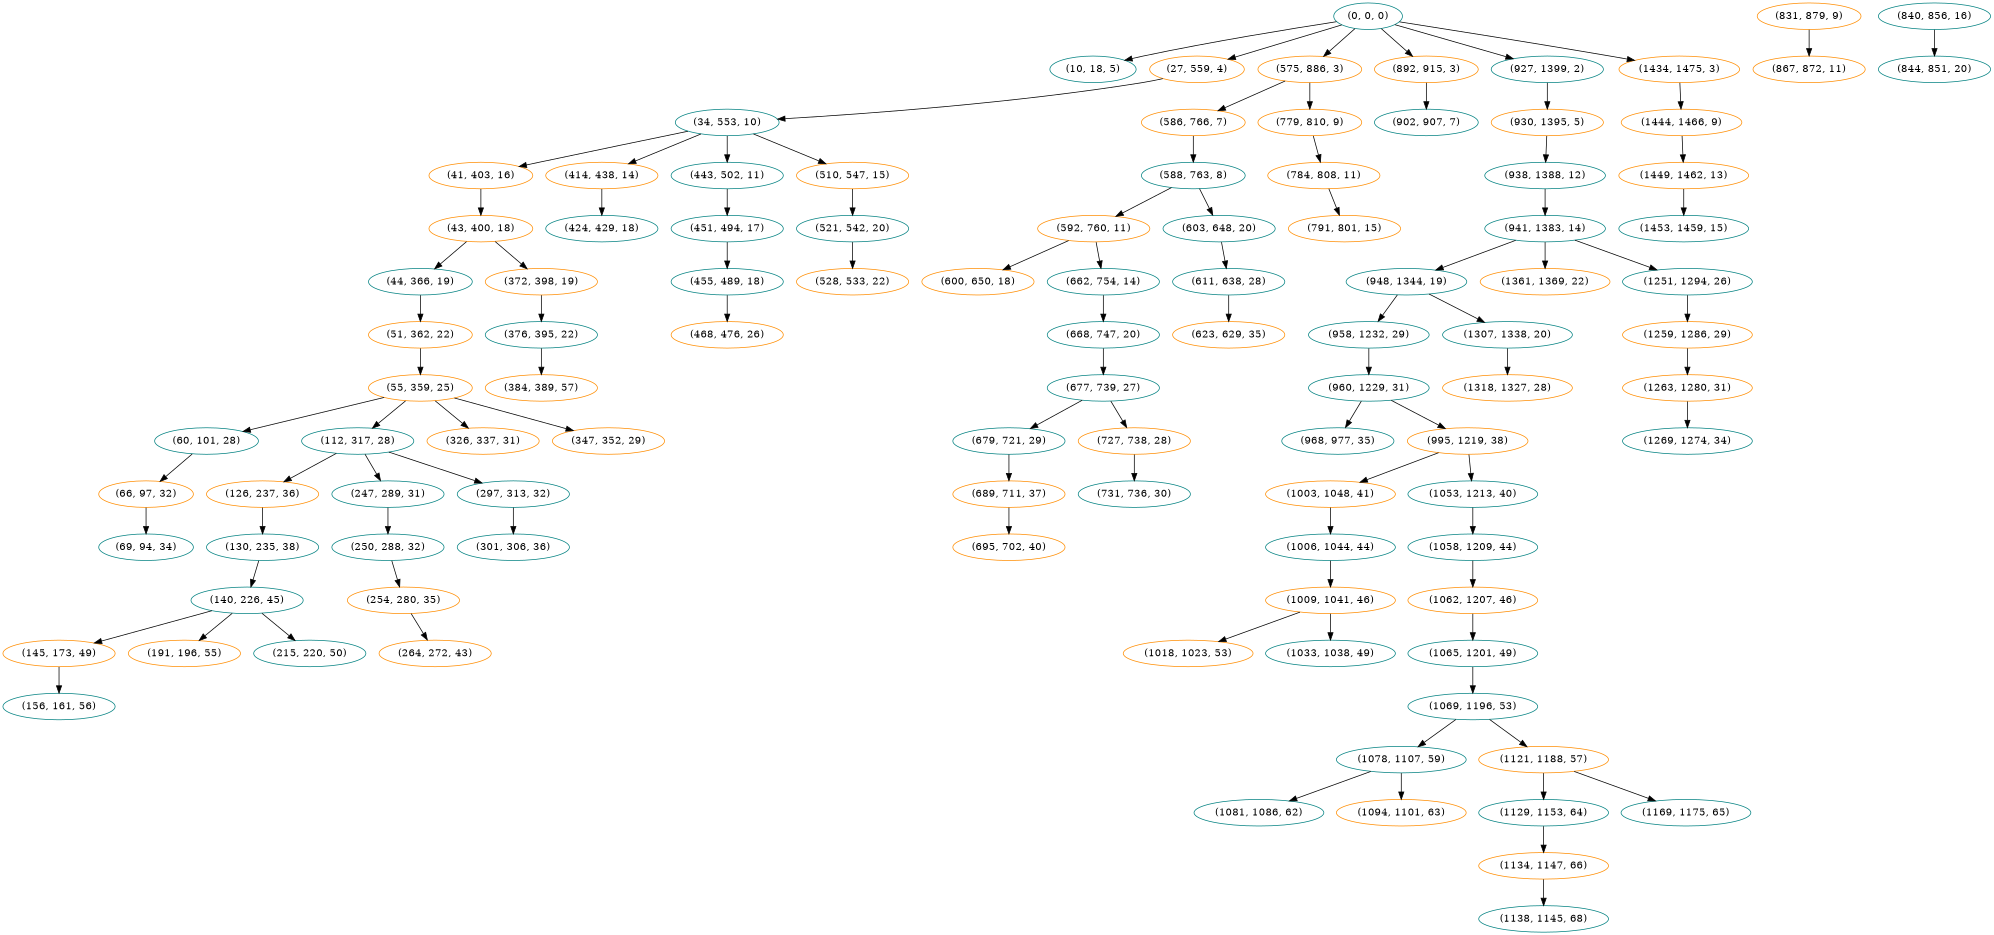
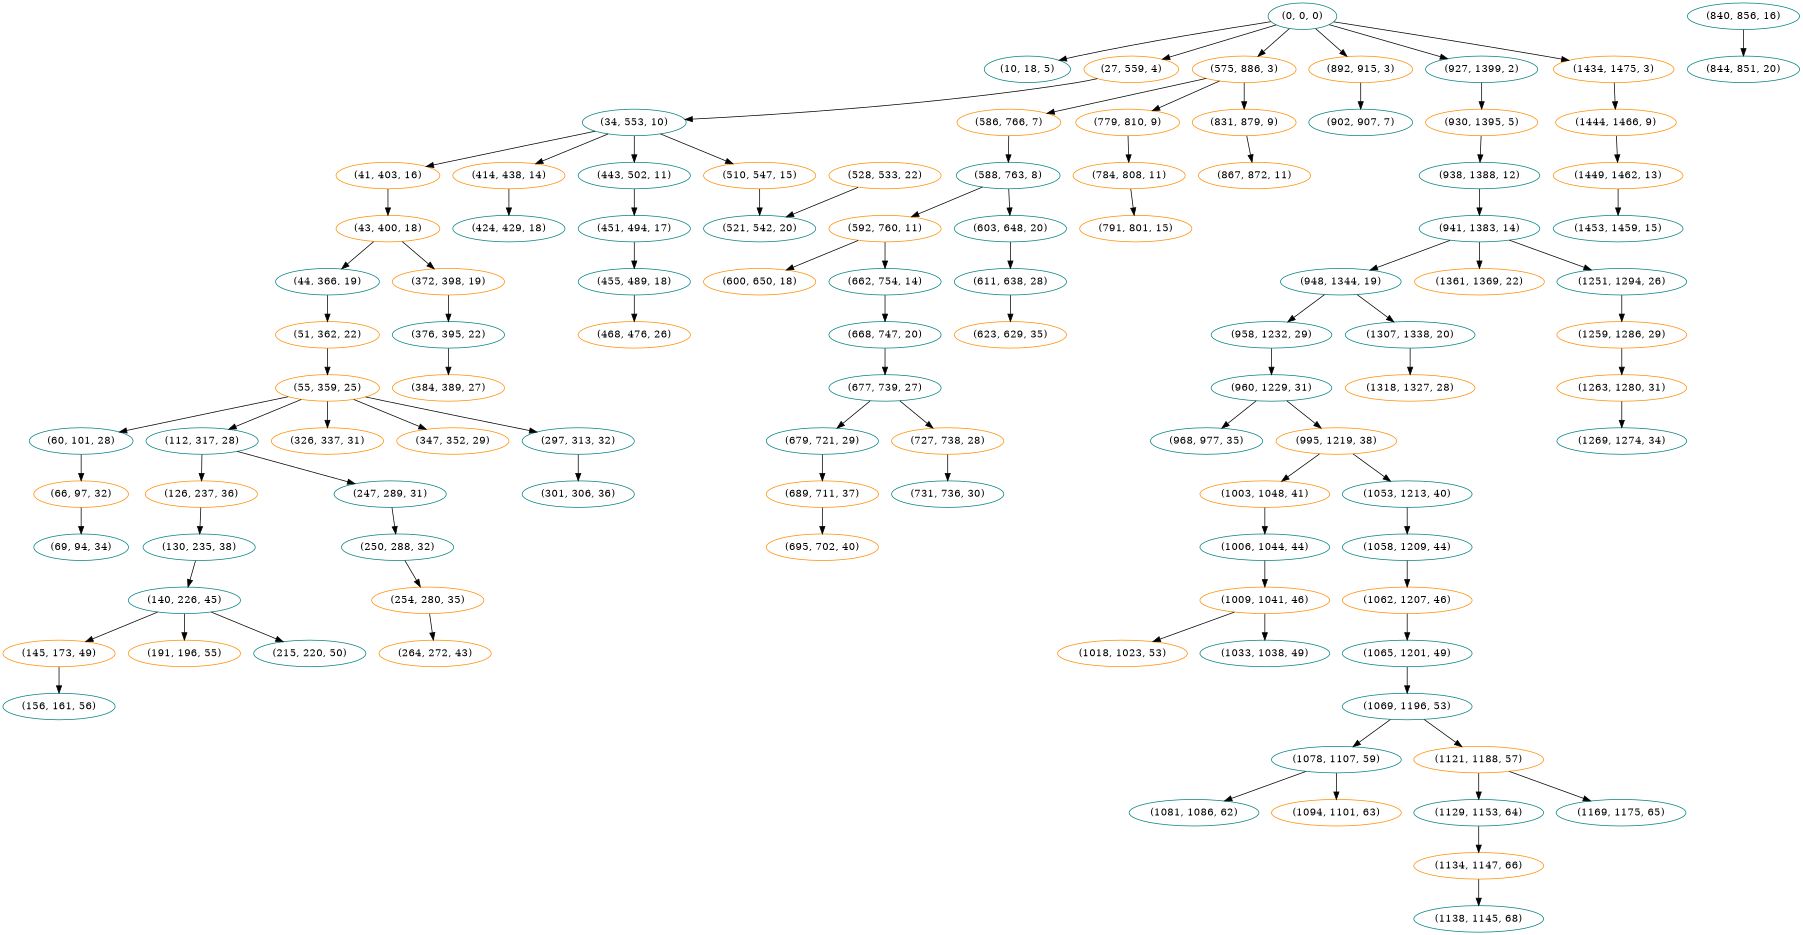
edge "(575, 886, 3)" -> "(831, 879, 9)": added
edge "(521, 542, 20)" -> "(528, 533, 22)": reversed
node "(384, 389, 57)": label "(384, 389, 57)" -> "(384, 389, 27)"
edge "(112, 317, 28)" -> "(297, 313, 32)": now "(55, 359, 25)" -> "(297, 313, 32)"
